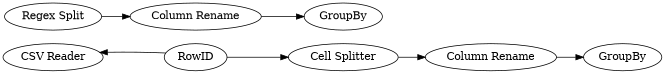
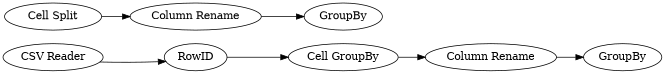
node "Regex Split": label "Regex Split" -> "Cell Split"
edge "RowID" -> "CSV Reader": reversed
node "Cell Splitter": label "Cell Splitter" -> "Cell GroupBy"
